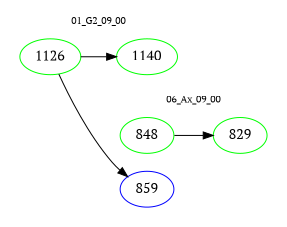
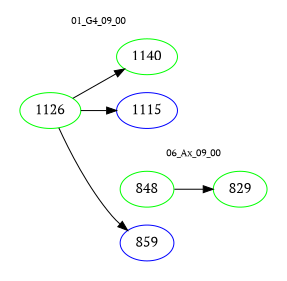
cluster "01_G2_09_00": label "01_G2_09_00" -> "01_G4_09_00"
node "1115": added
